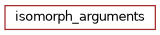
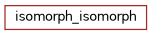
node "isomorph_arguments": label "isomorph_arguments" -> "isomorph_isomorph"
